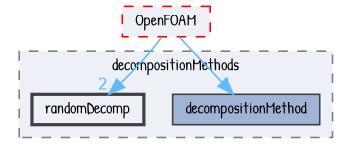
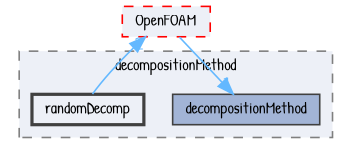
edge "OpenFOAM" -> "randomDecomp": reversed
cluster "decompositionMethods": label "decompositionMethods" -> "decompositionMethod"
